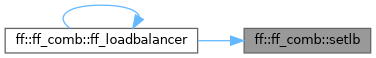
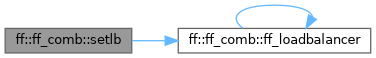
edge "ff::ff_comb::ff_loadbalancer" -> "ff::ff_comb::setlb": reversed
